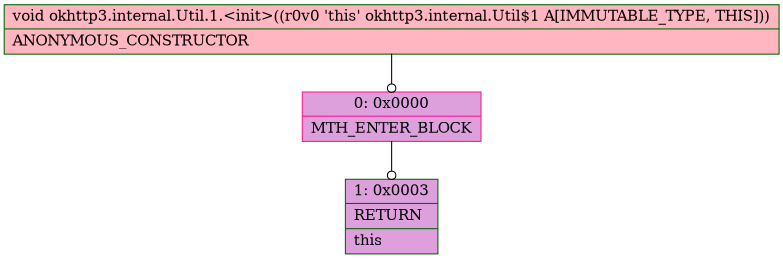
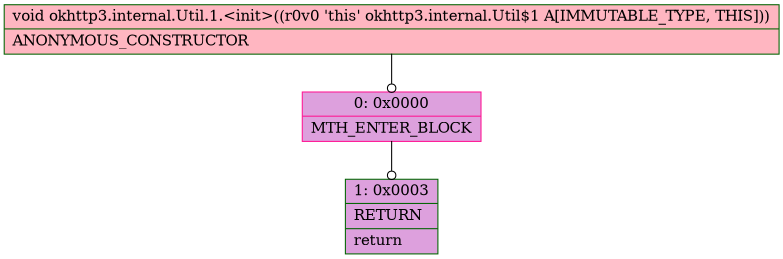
node "1: 0x0003": text "this" -> "return"
